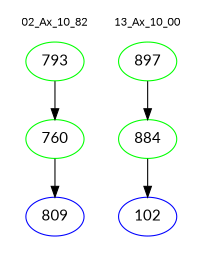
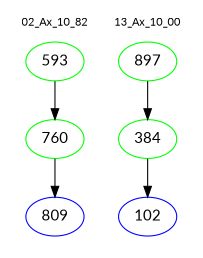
node "793": label "793" -> "593"
node "884": label "884" -> "384"
